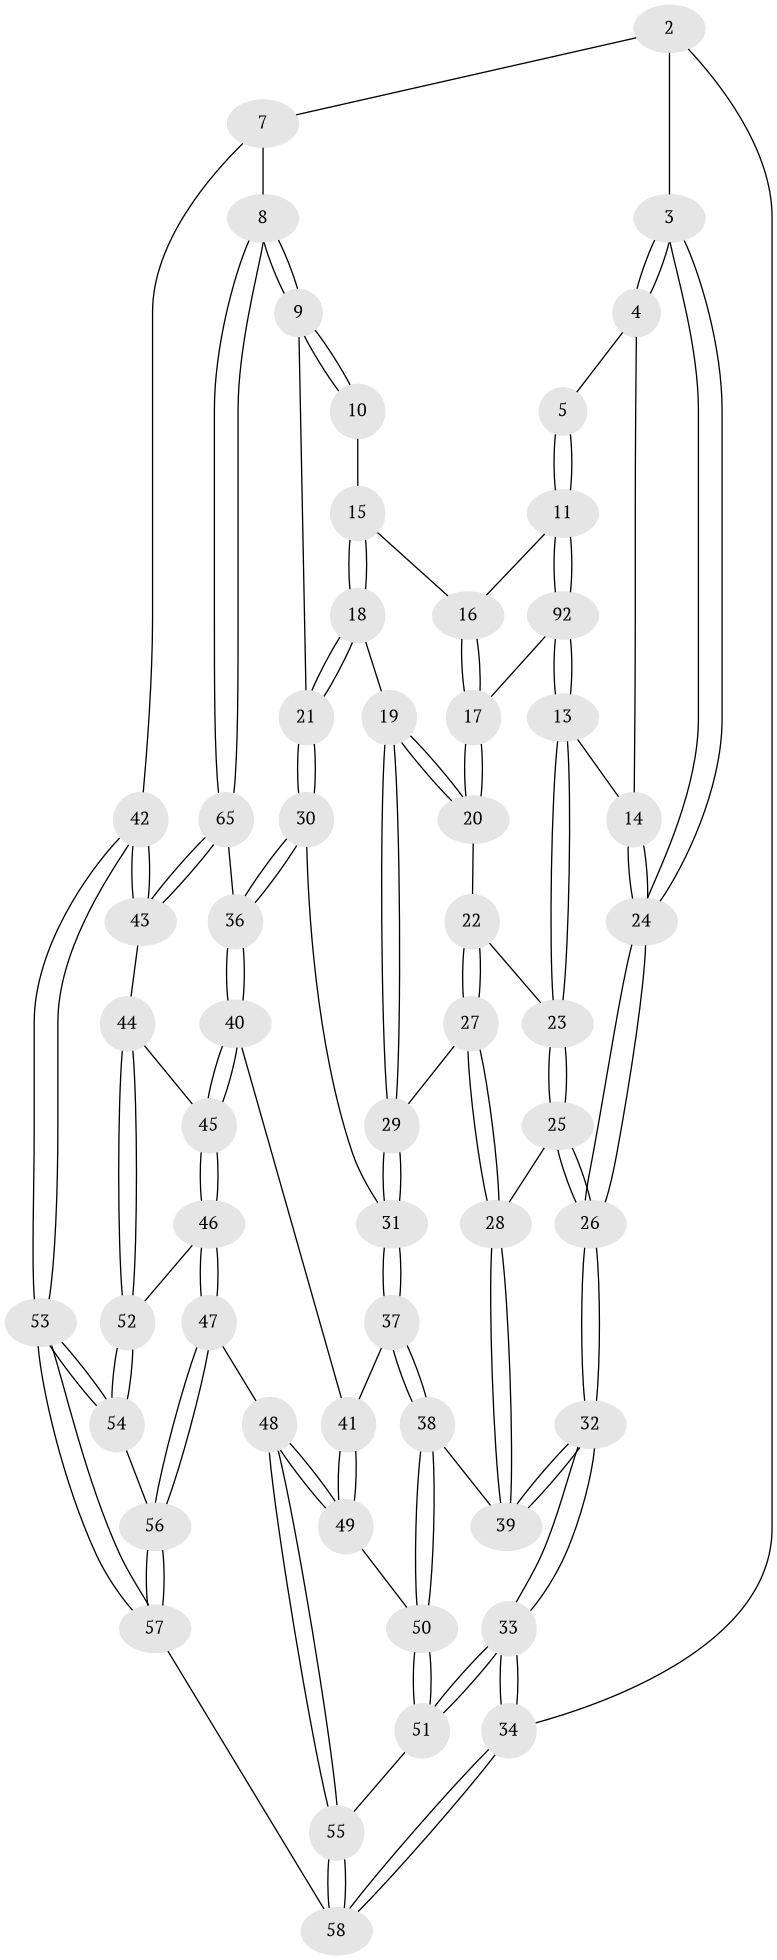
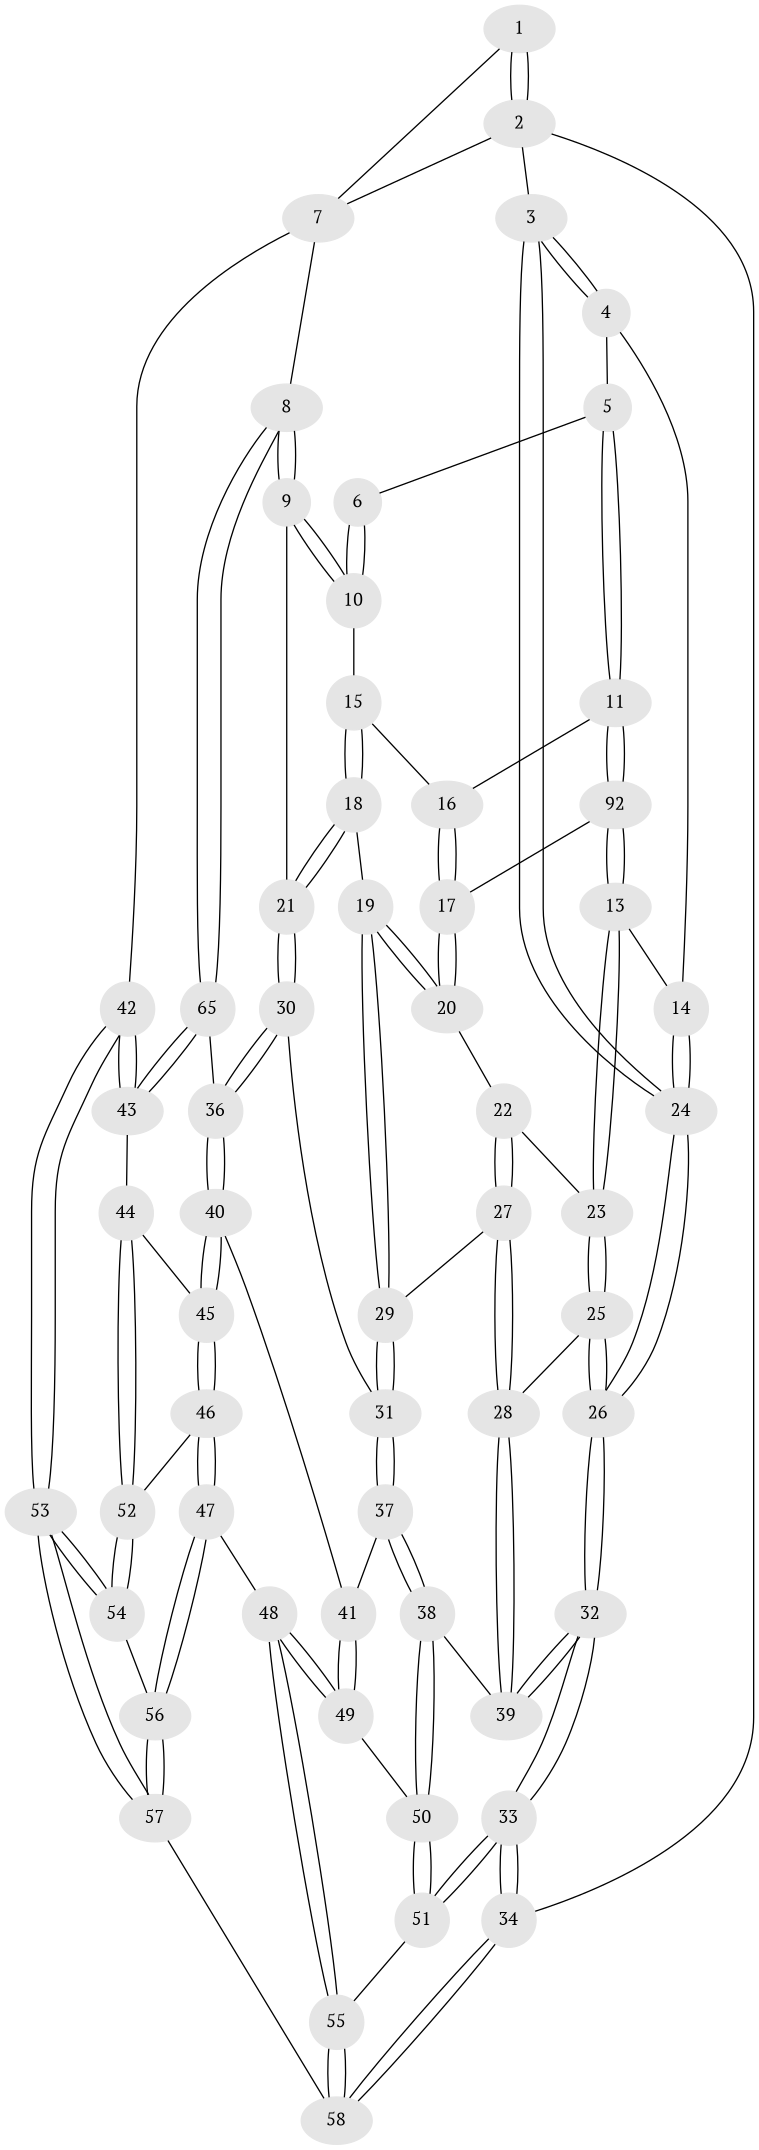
node "1": added
node "6": added
